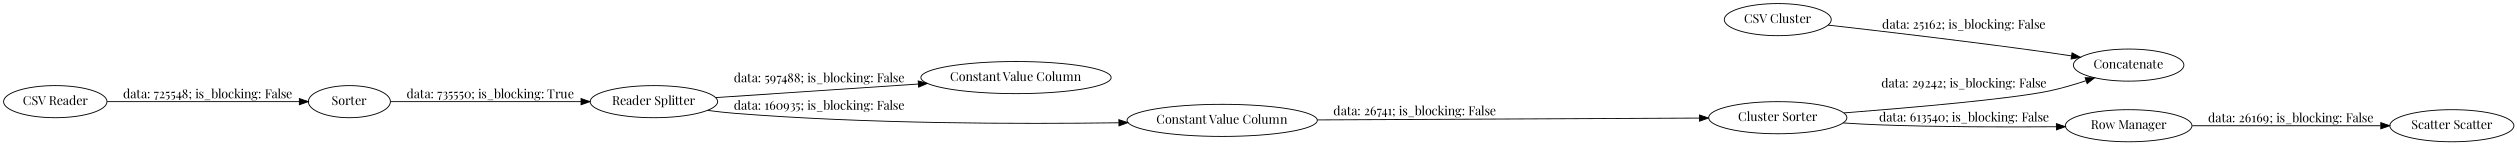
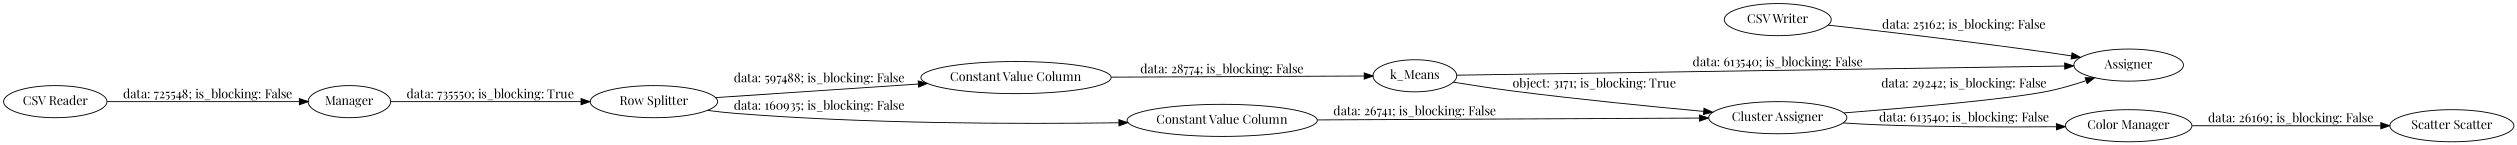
node "CSV Cluster": label "CSV Cluster" -> "CSV Writer"
node "Concatenate": label "Concatenate" -> "Assigner"
node "k_Means": added
node "Sorter": label "Sorter" -> "Manager"
node "Reader Splitter": label "Reader Splitter" -> "Row Splitter"
node "Cluster Sorter": label "Cluster Sorter" -> "Cluster Assigner"
node "Row Manager": label "Row Manager" -> "Color Manager"
